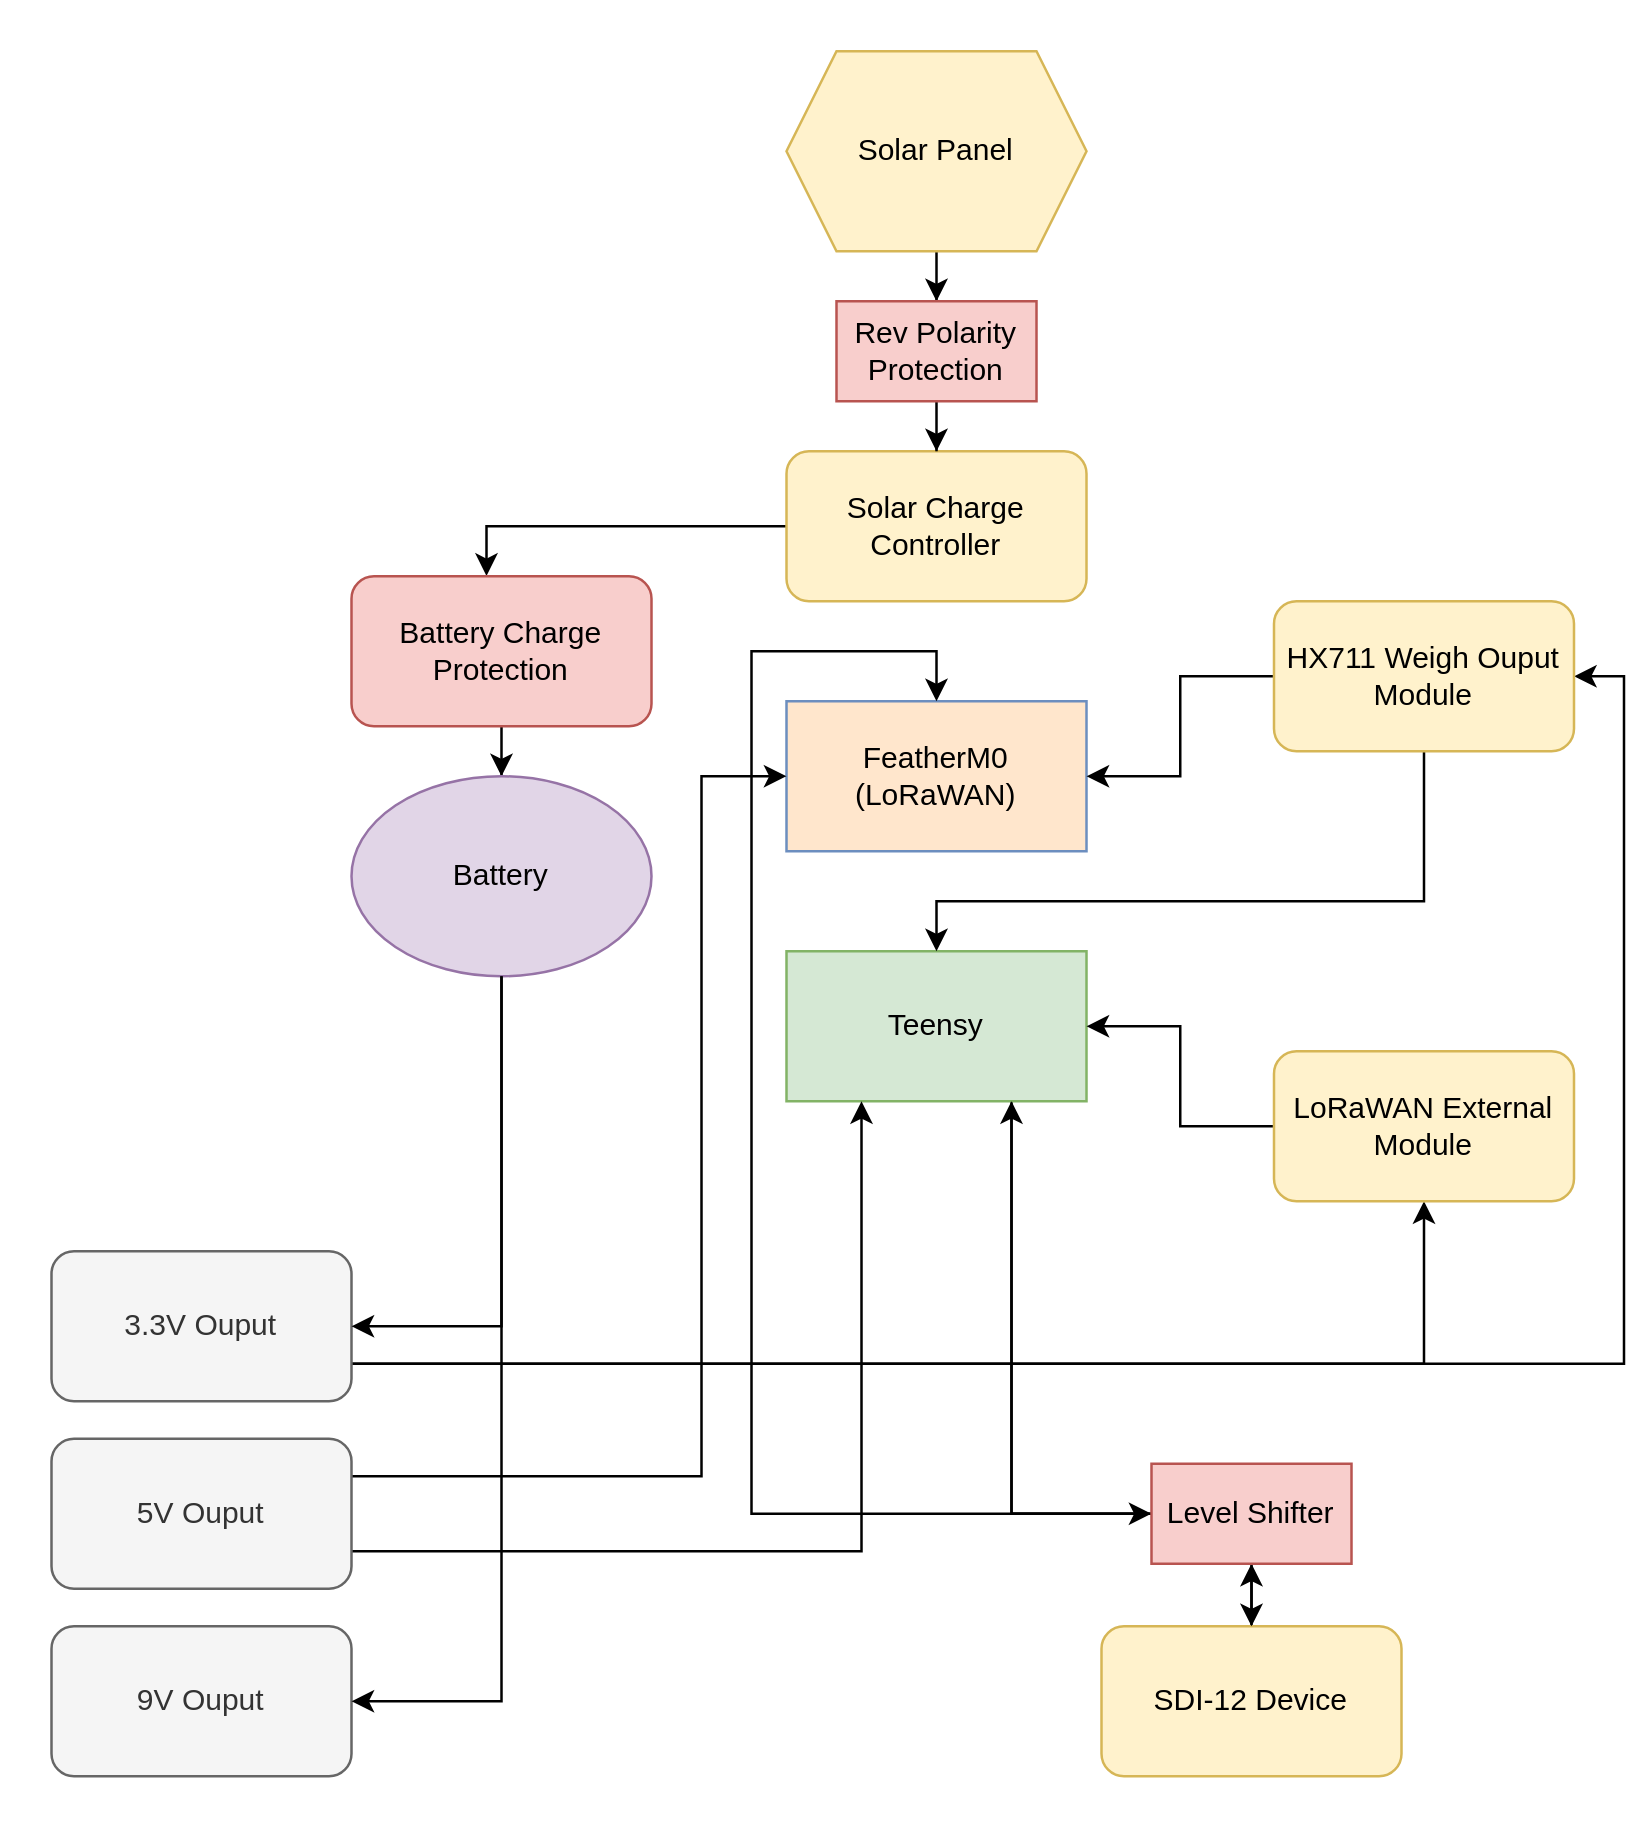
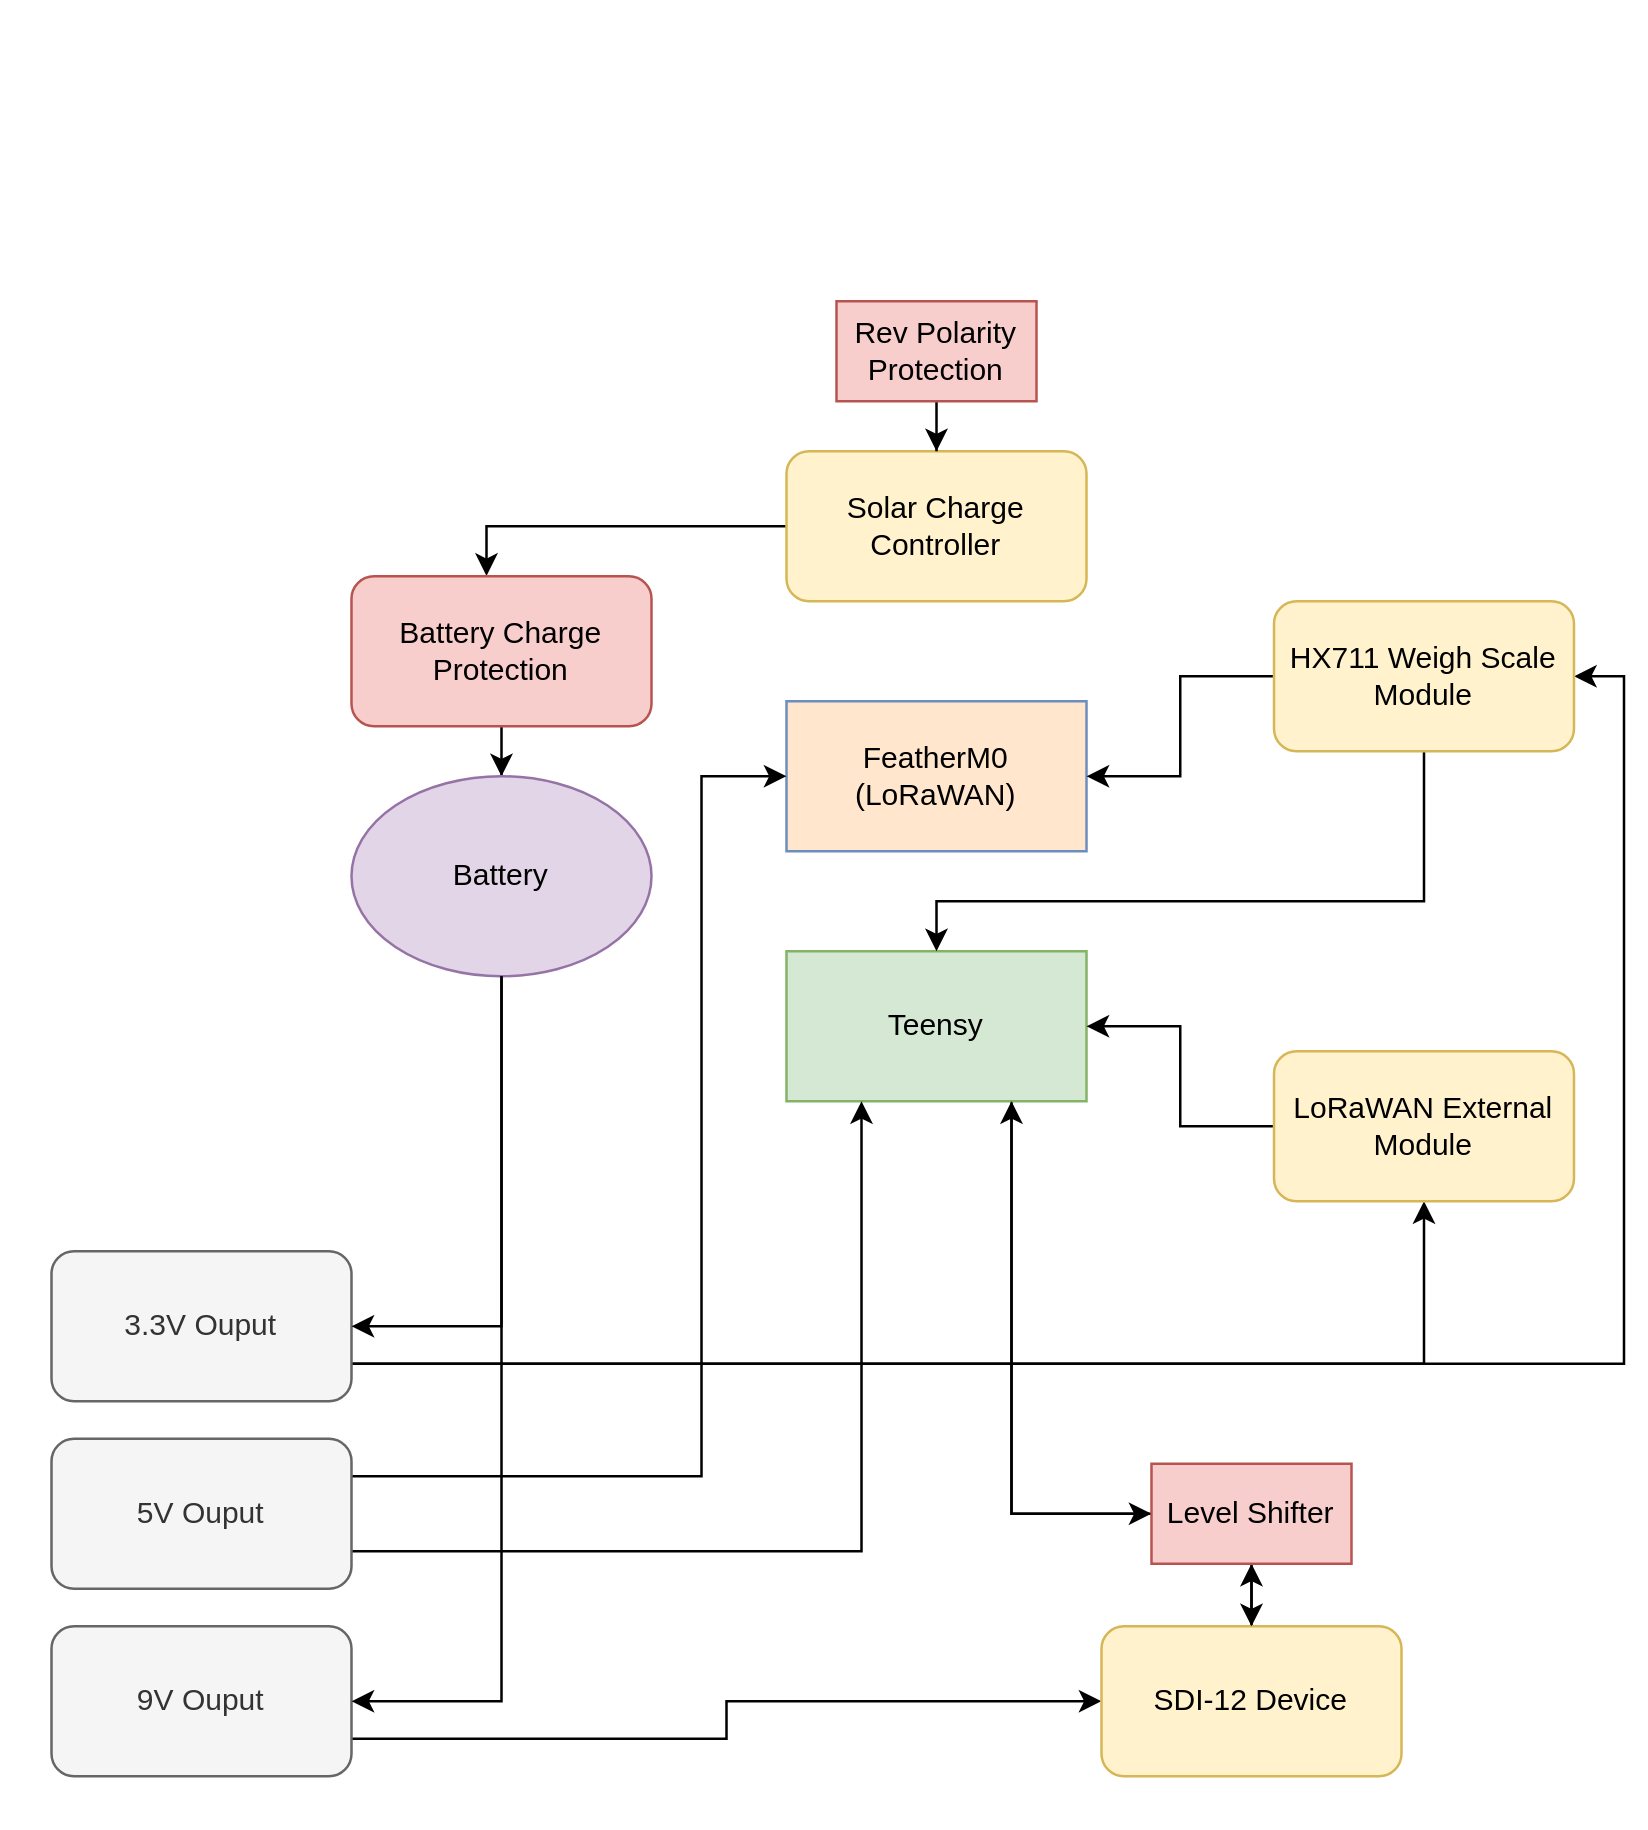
node "Solar Panel": removed
edge "Solar Panel" -> "Rev Polarity Protection": removed
node "HX711 Weigh Ouput Module": label "HX711 Weigh Ouput Module" -> "HX711 Weigh Scale Module"
edge "Level Shifter" -> "FeatherM0 (LoRaWAN)": removed
edge "9V Ouput" -> "SDI-12 Device": added
